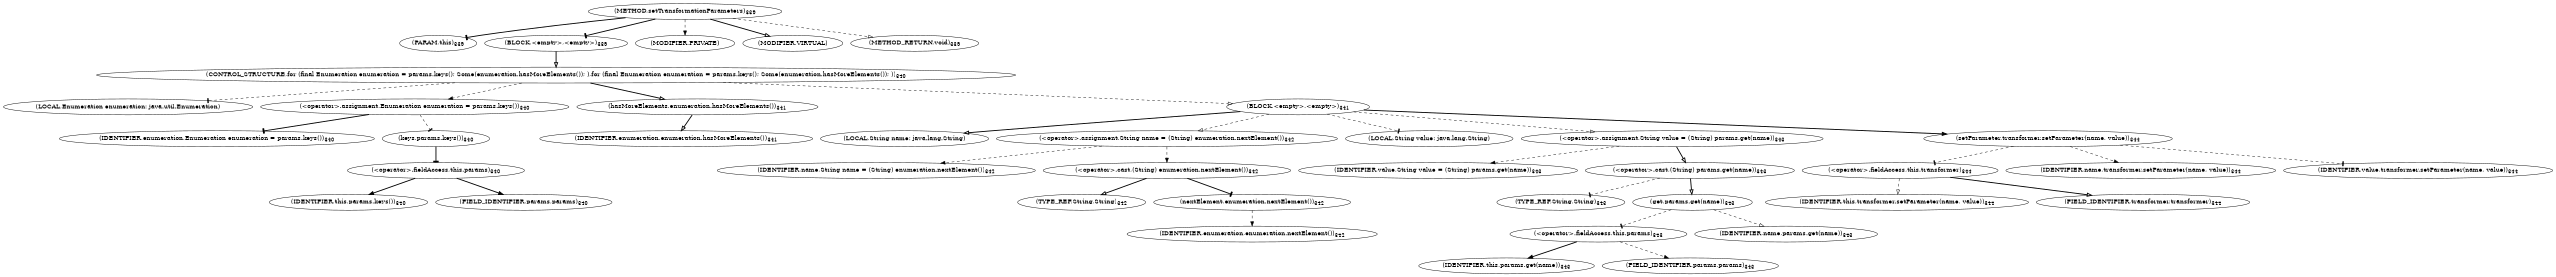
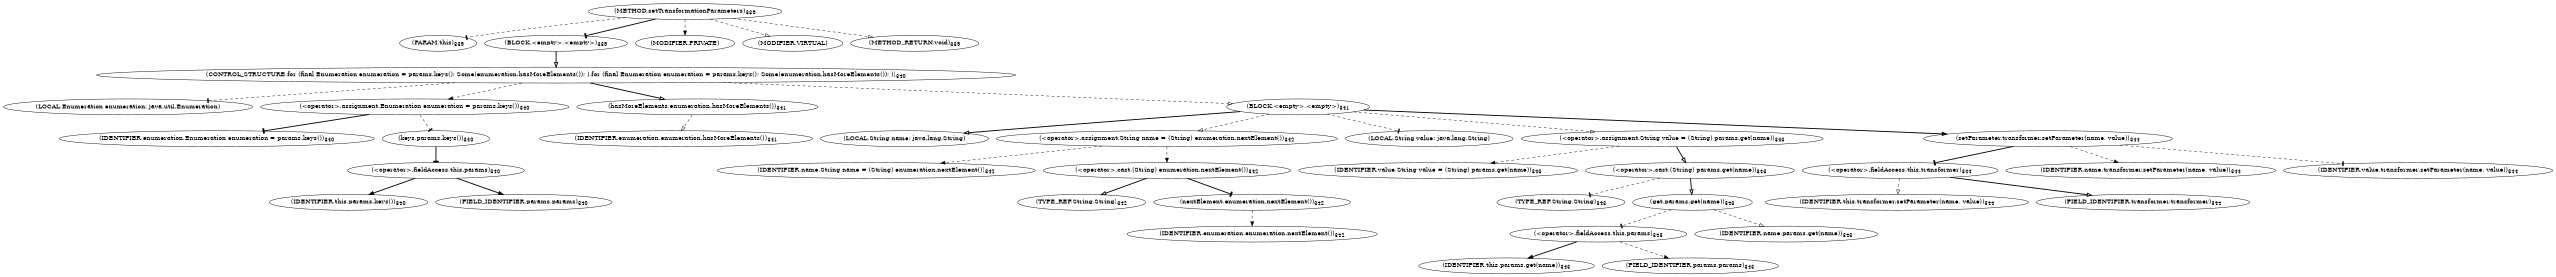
edge "(METHOD,setTransformationParameters)" -> "(PARAM,this)": style bold -> dashed
edge "(METHOD,setTransformationParameters)" -> "(MODIFIER,VIRTUAL)": style bold -> dashed
edge "(hasMoreElements,enumeration.hasMoreElements())" -> "(IDENTIFIER,enumeration,enumeration.hasMoreElements())": style bold -> dashed
edge "(setParameter,transformer.setParameter(name, value))" -> "(<operator>.fieldAccess,this.transformer)": style dashed -> bold
